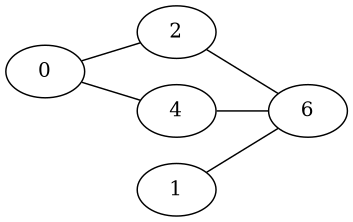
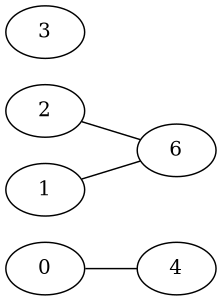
node "3": added
edge "2" -- "0": removed
edge "4" -- "6": removed
